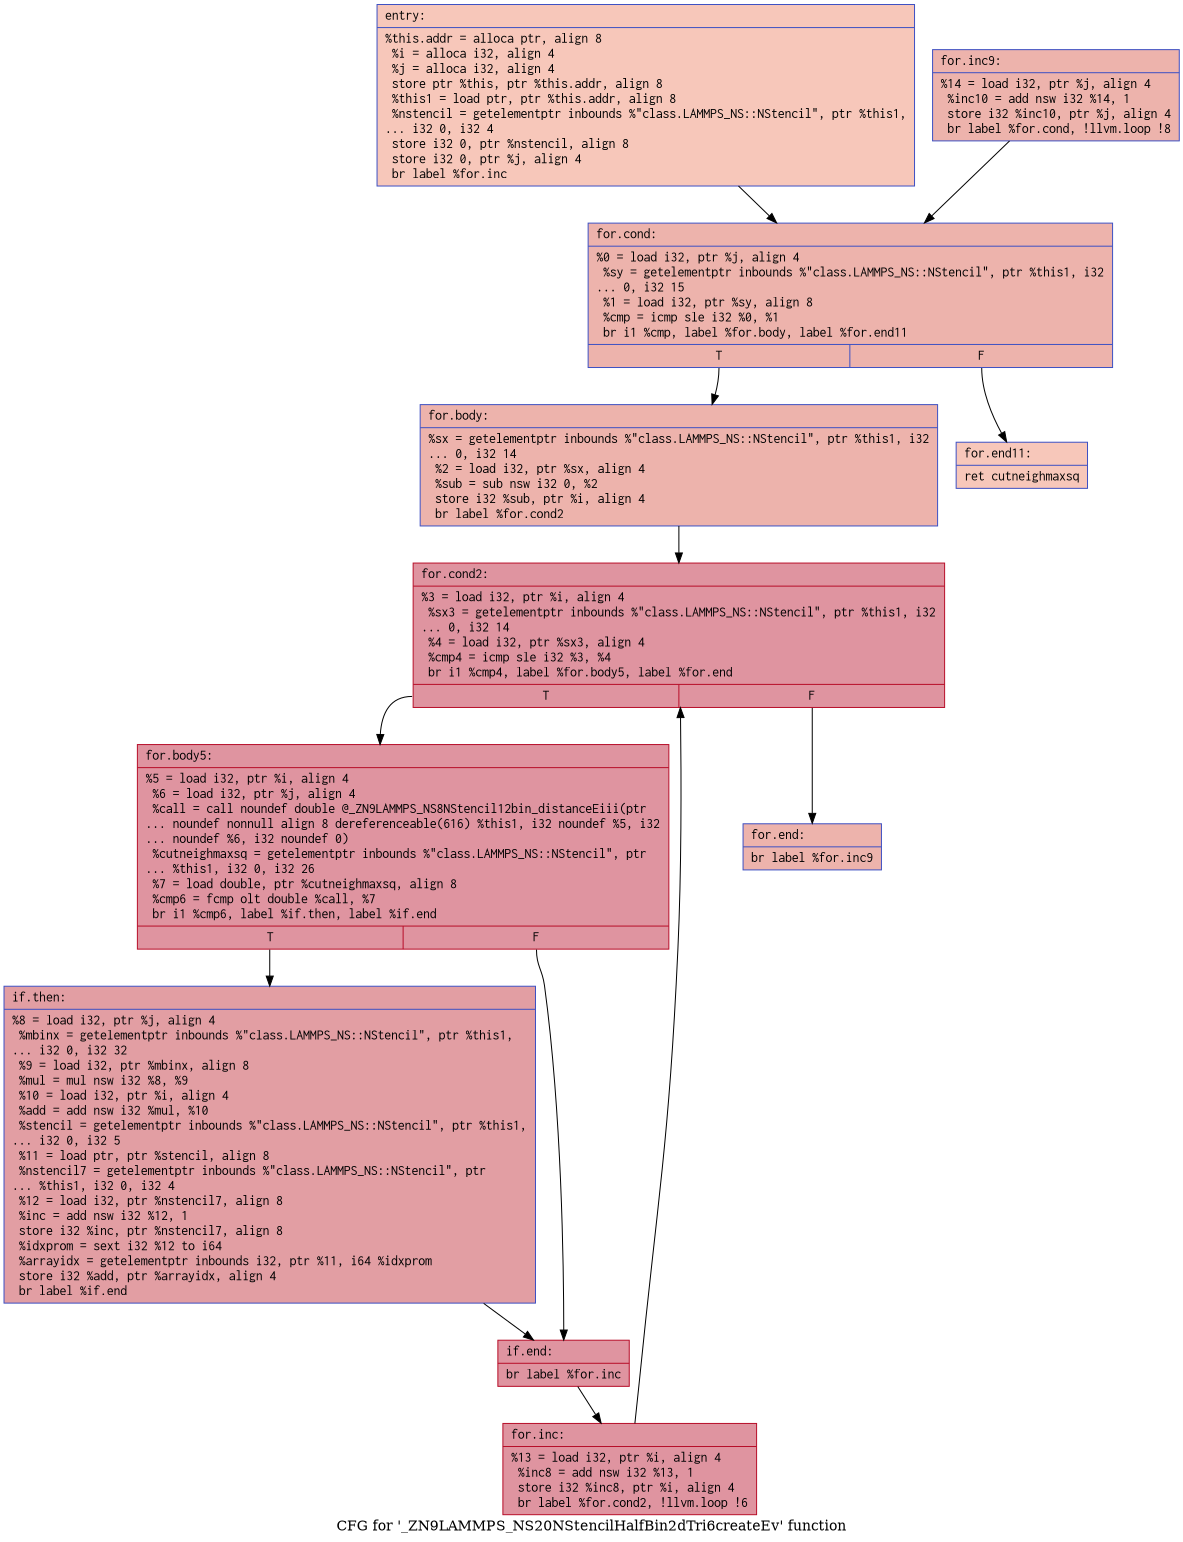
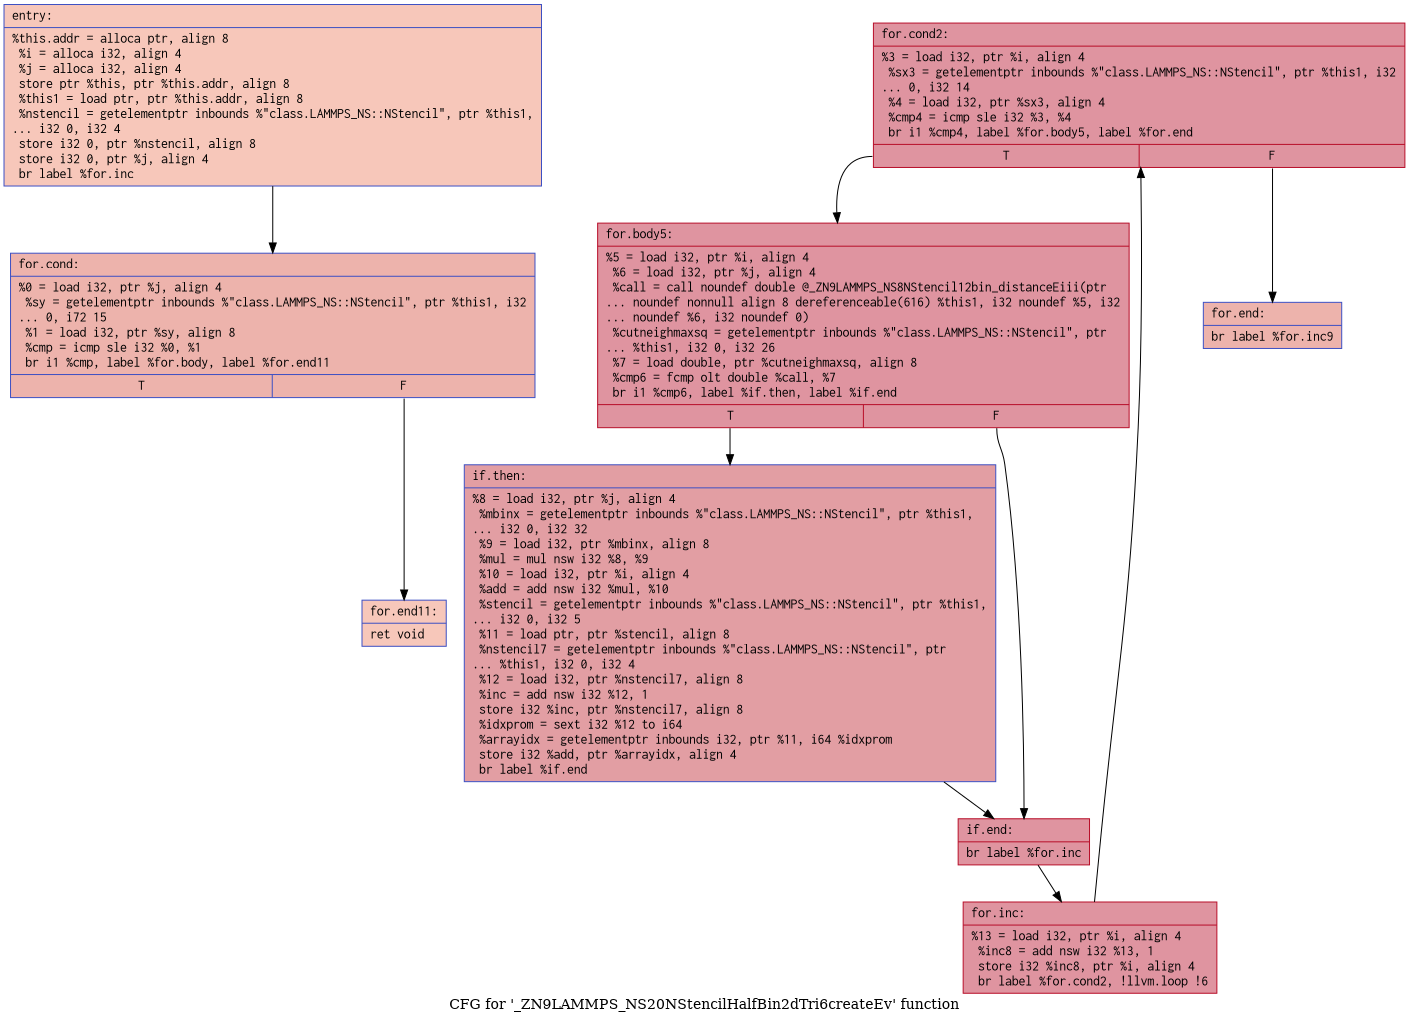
node "for.inc9:": removed
node "for.cond:": text "... 0, i32 15" -> "... 0, i72 15"
node "for.body:": removed
node "for.end11:": text "ret cutneighmaxsq" -> "ret void"
